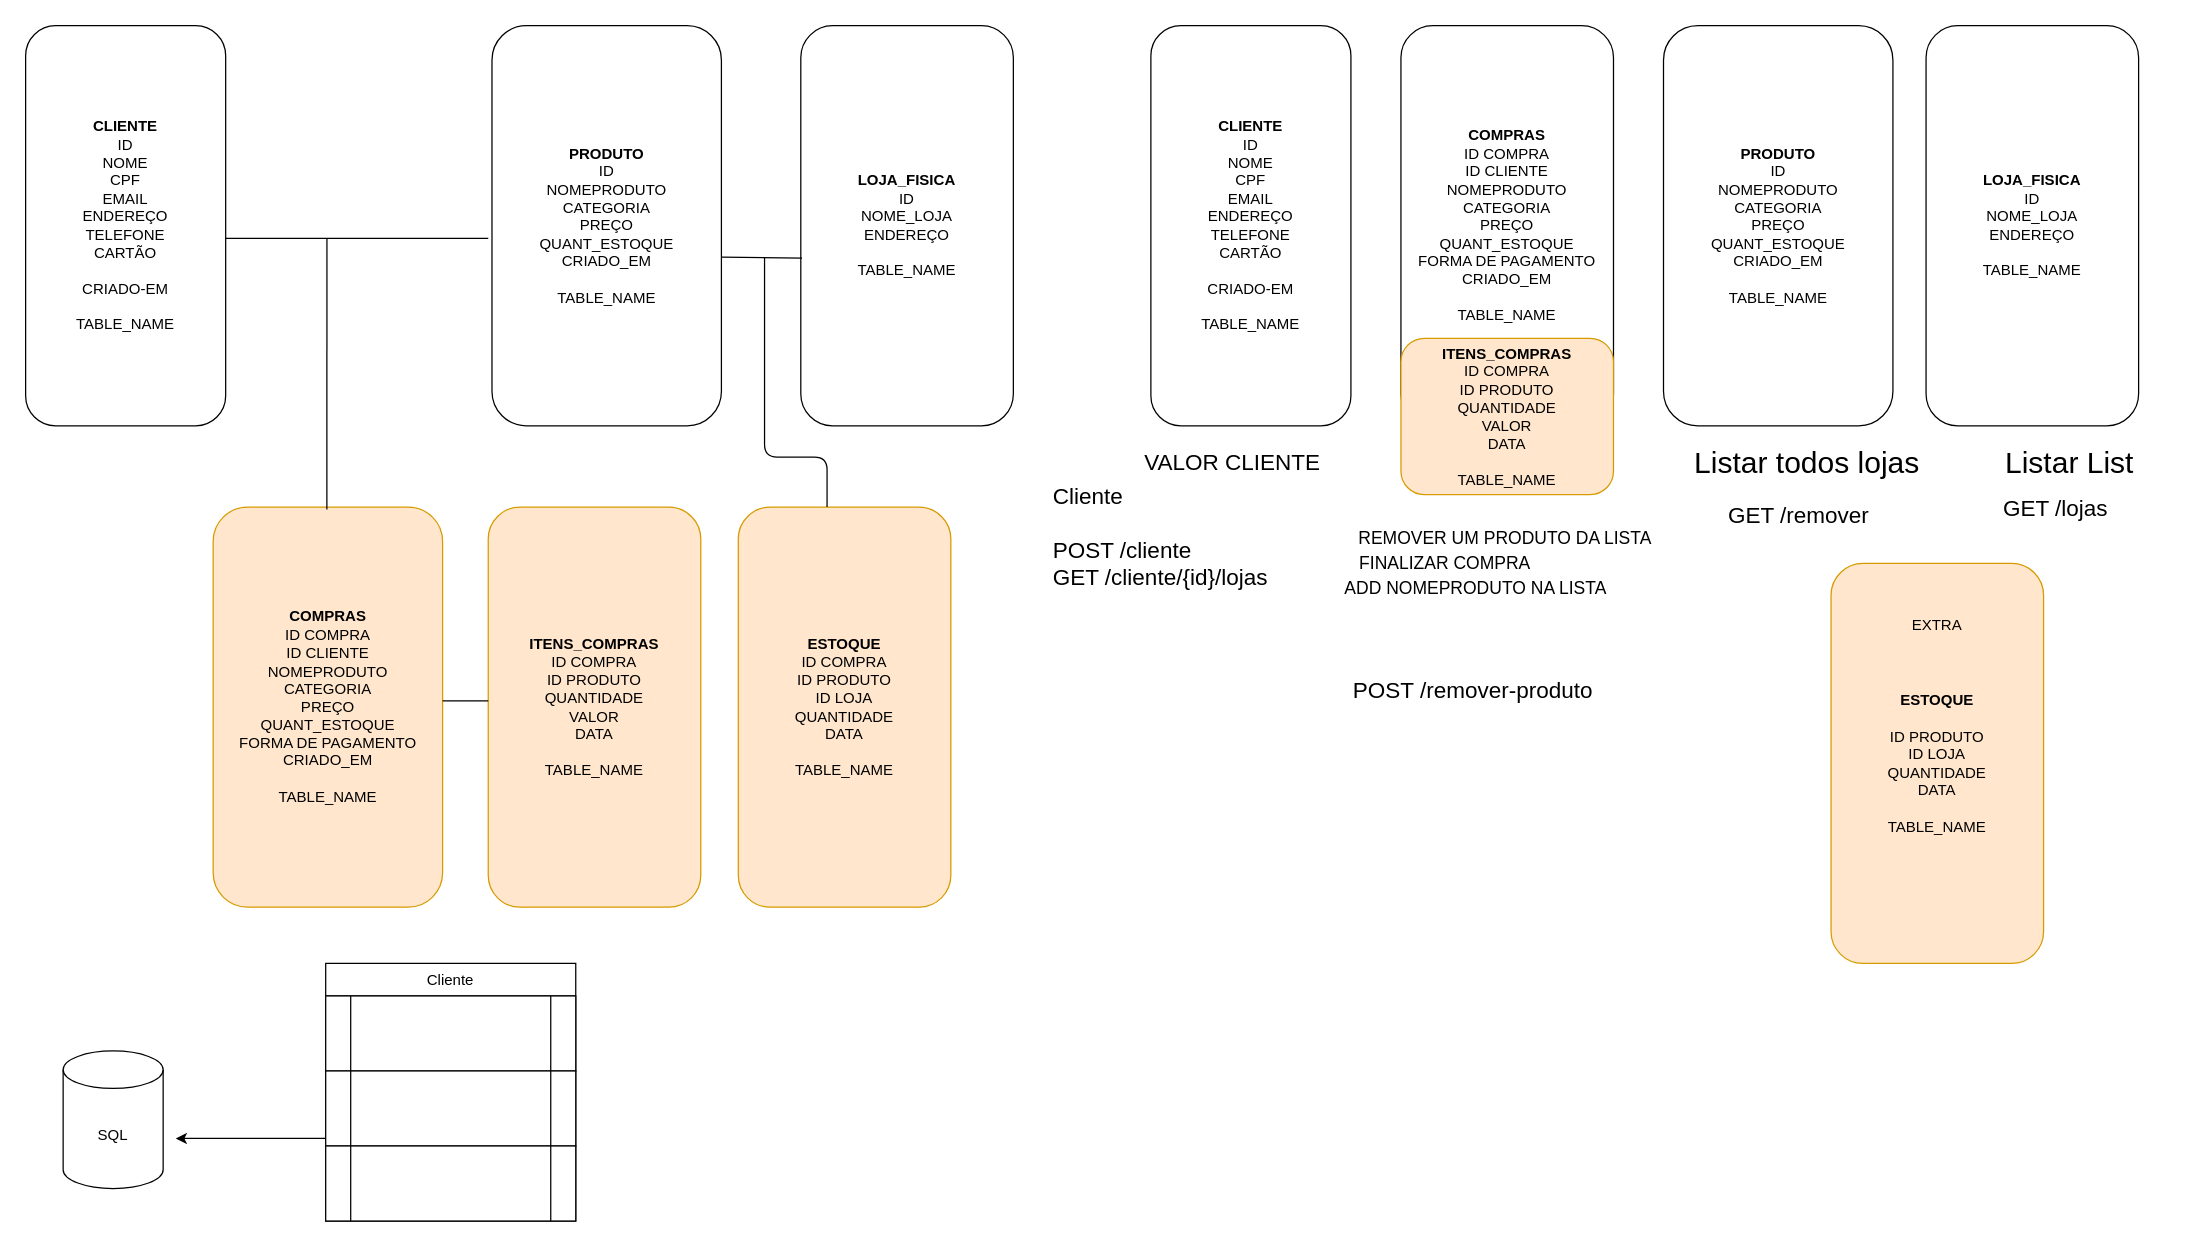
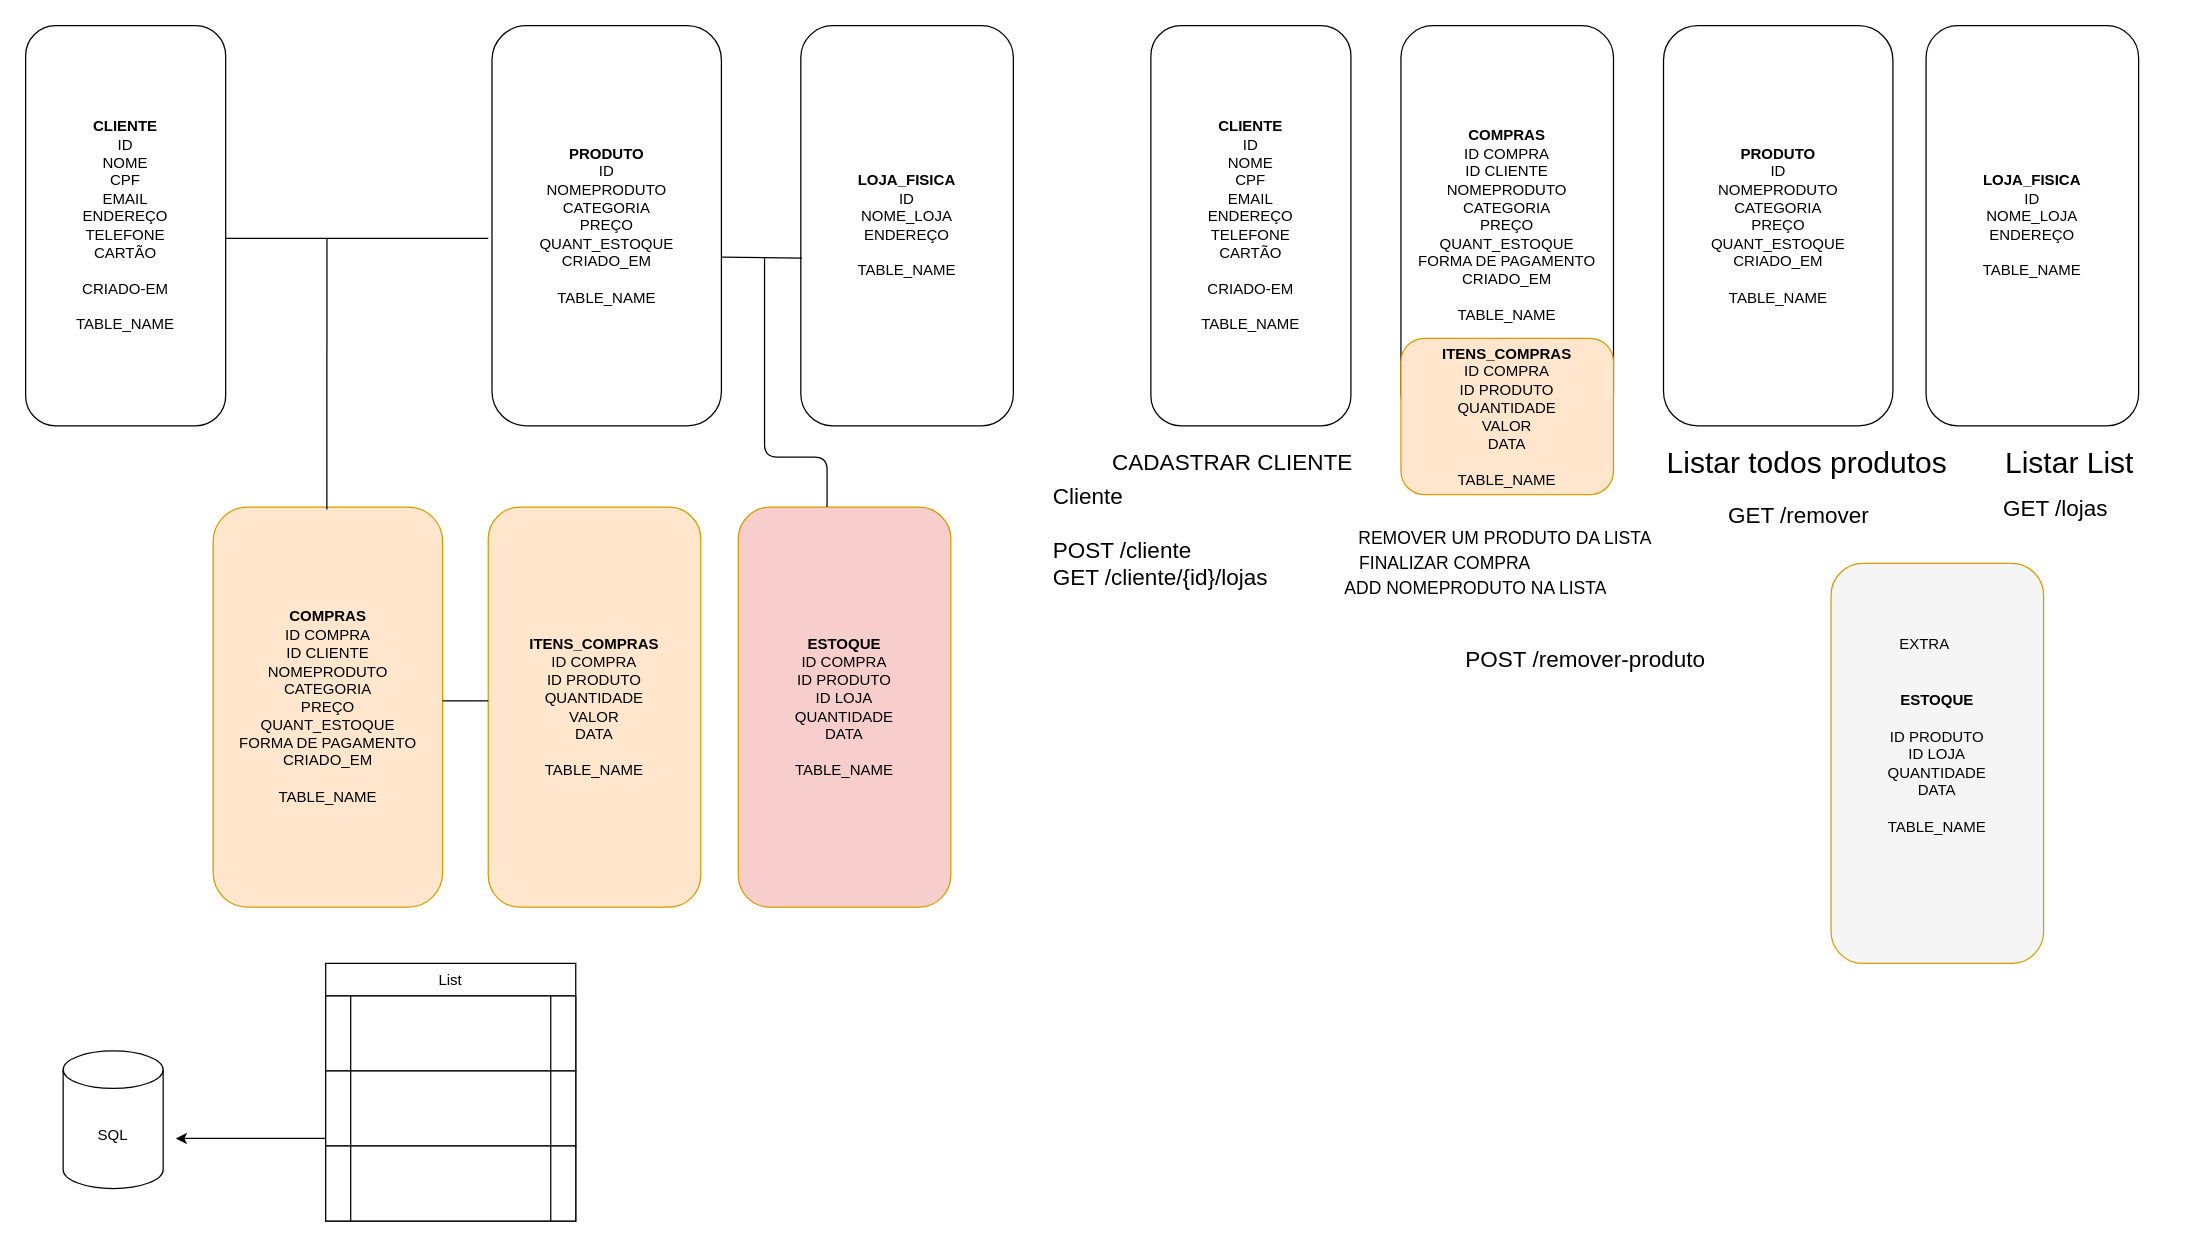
node "VALOR CLIENTE": label "VALOR CLIENTE" -> "CADASTRAR CLIENTE"
node "Listar todos lojas": label "Listar todos lojas" -> "Listar todos produtos"
node "EXTRA": moved (1937, 626) -> (1924, 644)
node "POST /remover-produto": moved (1482, 688) -> (1594, 657)
node "ESTOQUE ID COMPRA ID PRODUTO ID LOJA QUANTIDADE DATA TABLE_NAME": fillcolor #ffe6cc -> #f8cecc
node "ESTOQUE ID PRODUTO ID LOJA QUANTIDADE DATA TABLE_NAME": fillcolor #ffe6cc -> #f5f5f5
node "Cliente": label "Cliente" -> "List"
